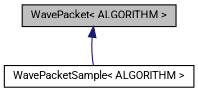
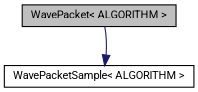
edge "WavePacketSample< ALGORITHM >" -> "WavePacket< ALGORITHM >": reversed
